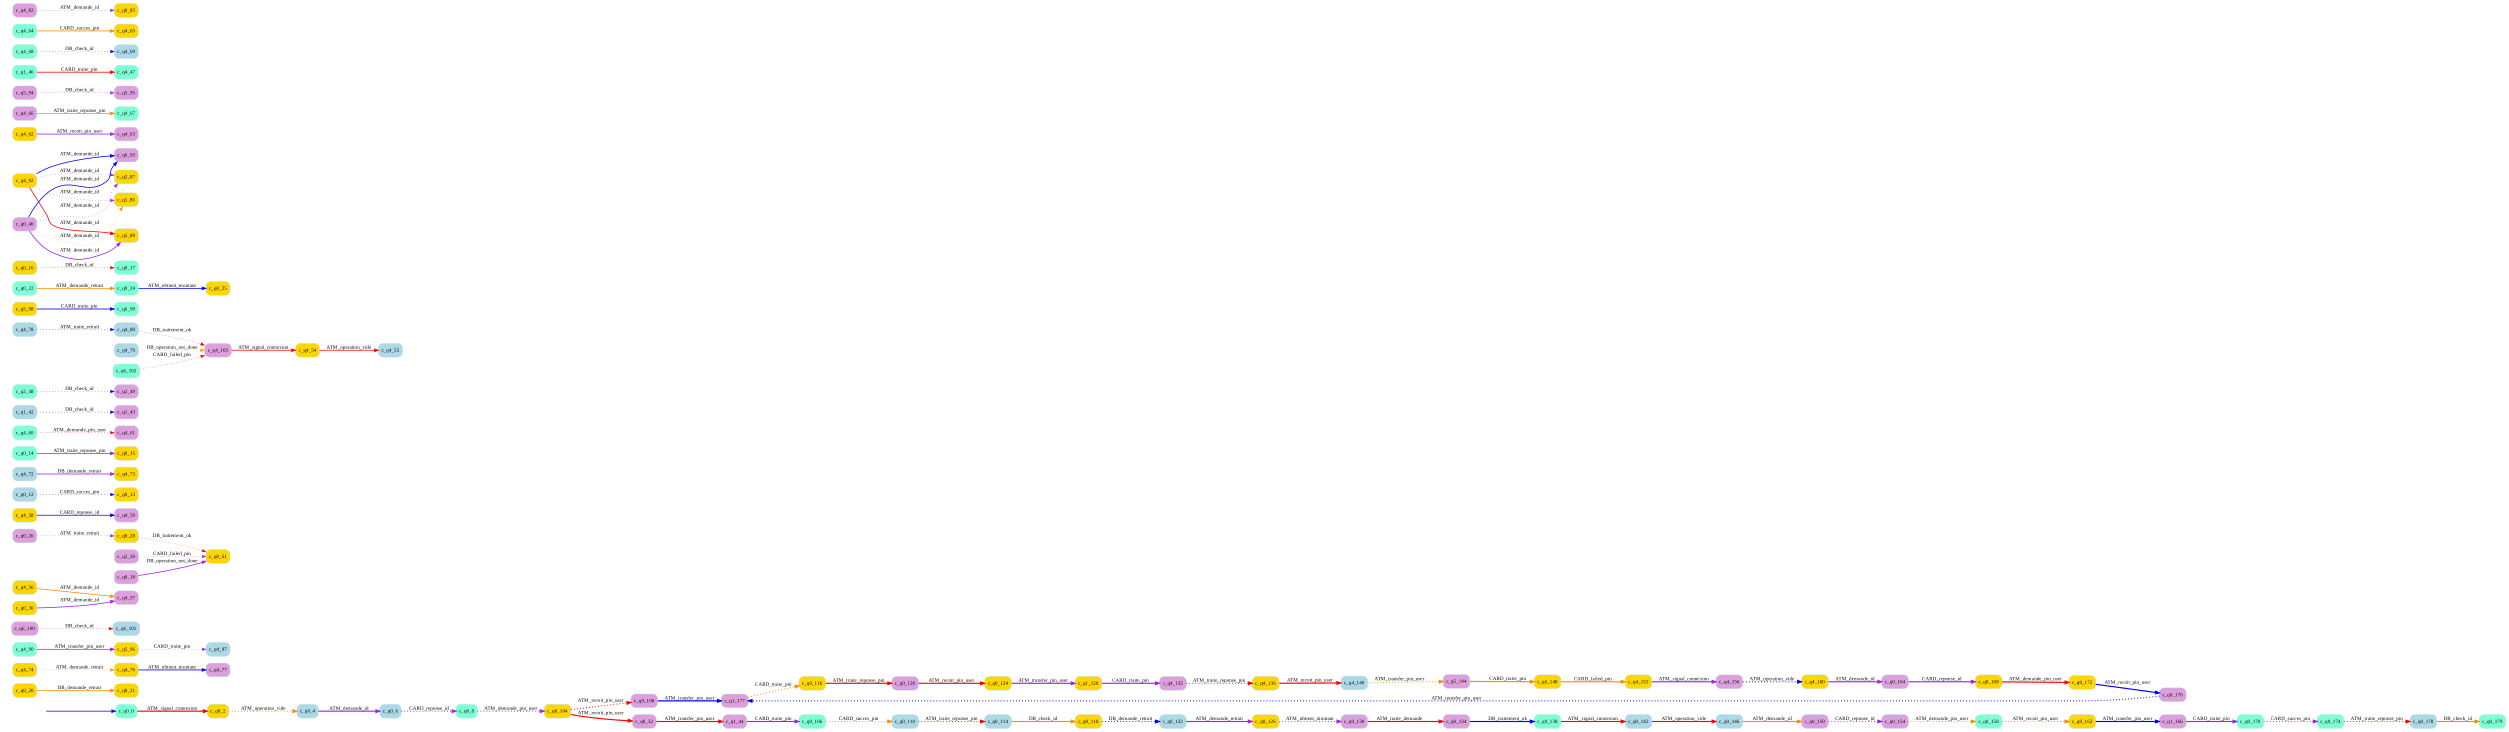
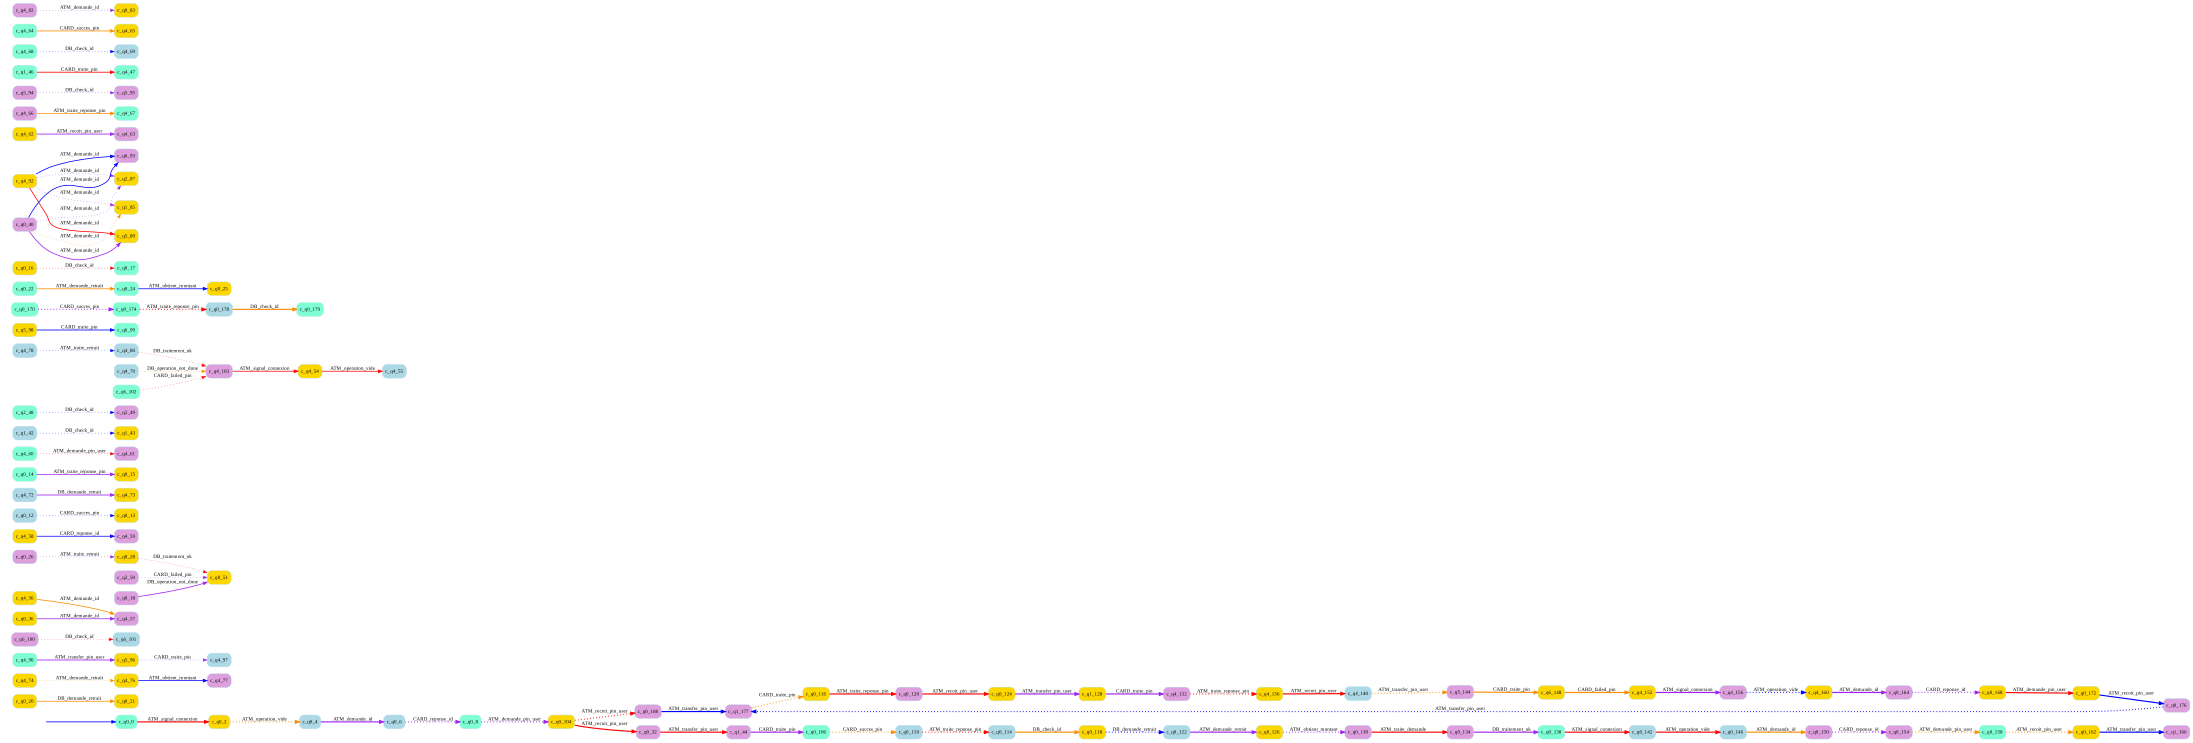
node "c_q1_43": fillcolor plum -> gold
edge "c_q0_164" -> "c_q0_168": style bold -> dotted
edge "c_q0_134" -> "c_q0_138": color blue -> purple
edge "c_q1_166" -> "c_q0_170": removed, label "CARD_traite_pin"
